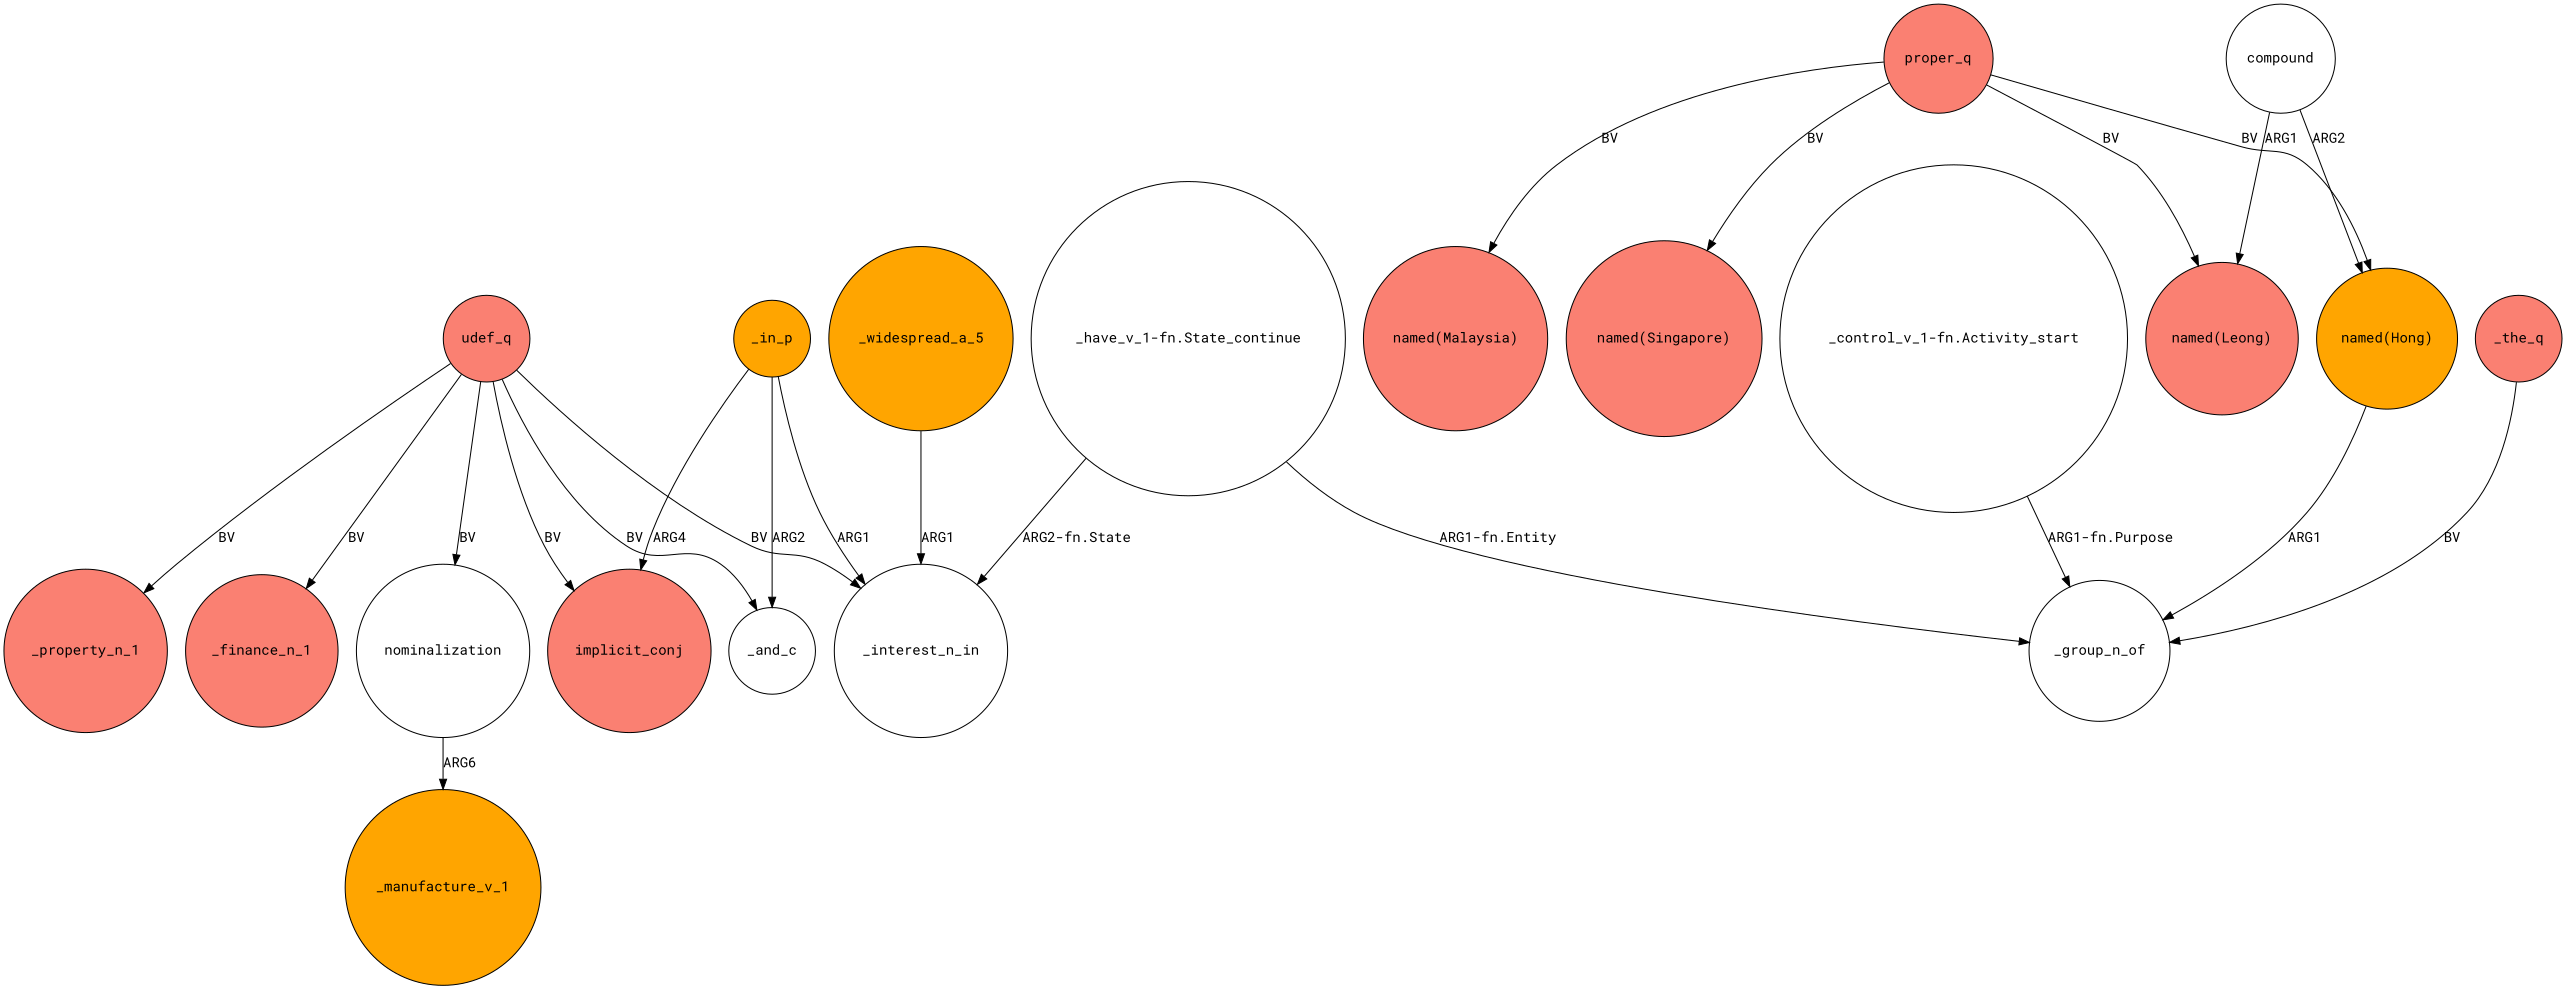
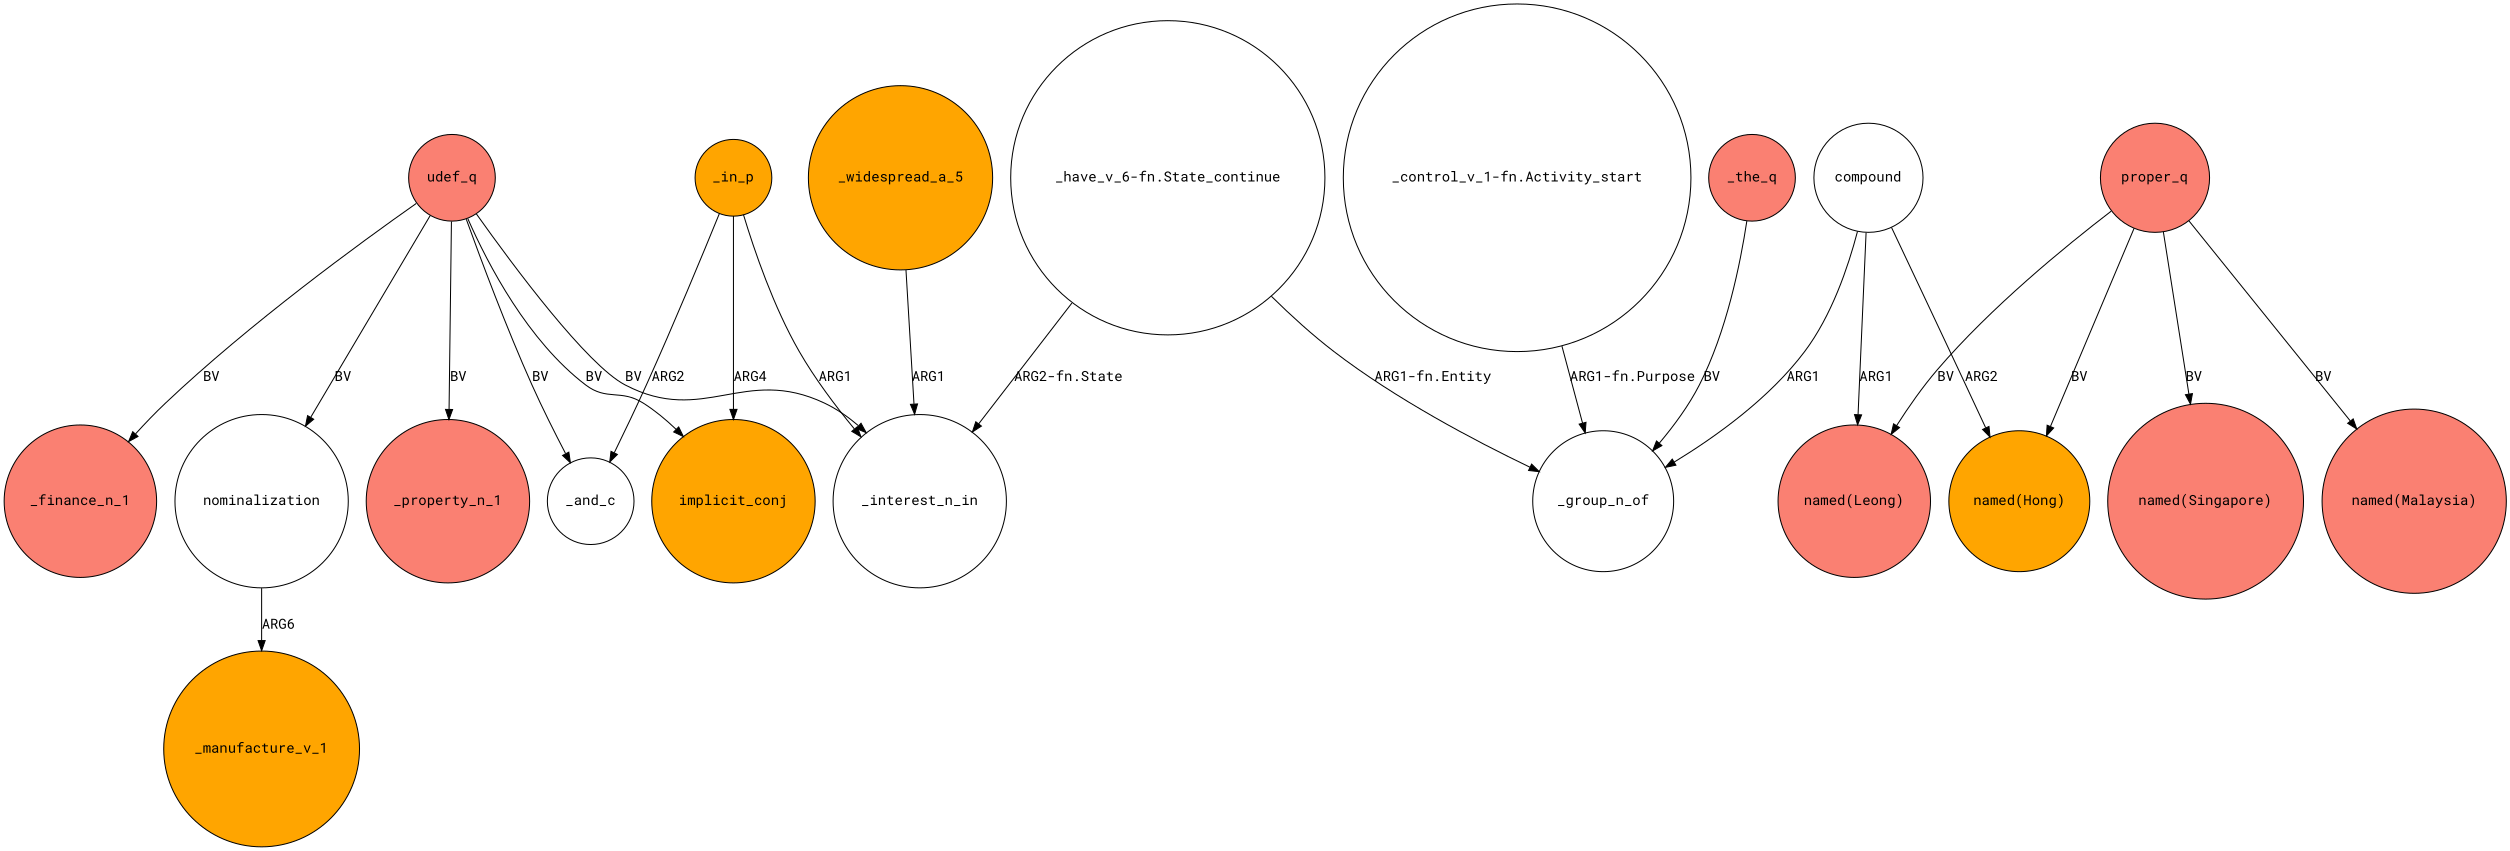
node "_have_v_1-fn.State_continue": label "_have_v_1-fn.State_continue" -> "_have_v_6-fn.State_continue"
edge "named(Hong)" -> "_group_n_of": now "compound" -> "_group_n_of"
node "implicit_conj": fillcolor salmon -> orange
